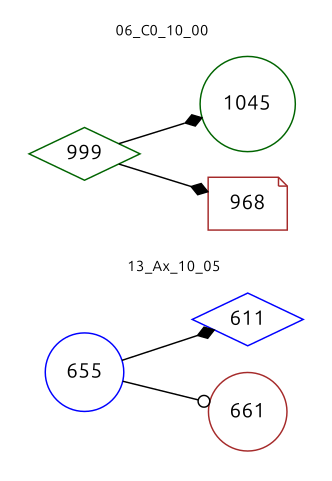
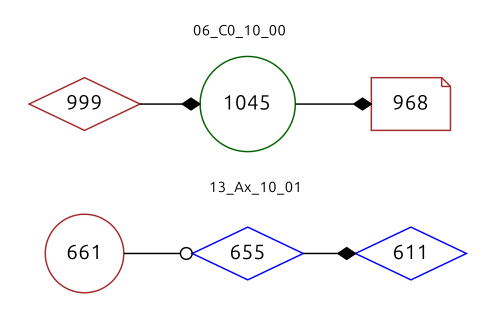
node "999": color darkgreen -> brown
edge "999" -> "968": now "1045" -> "968"
cluster "13_Ax_10_05": label "13_Ax_10_05" -> "13_Ax_10_01"
node "655": shape circle -> diamond
edge "655" -> "661": reversed
